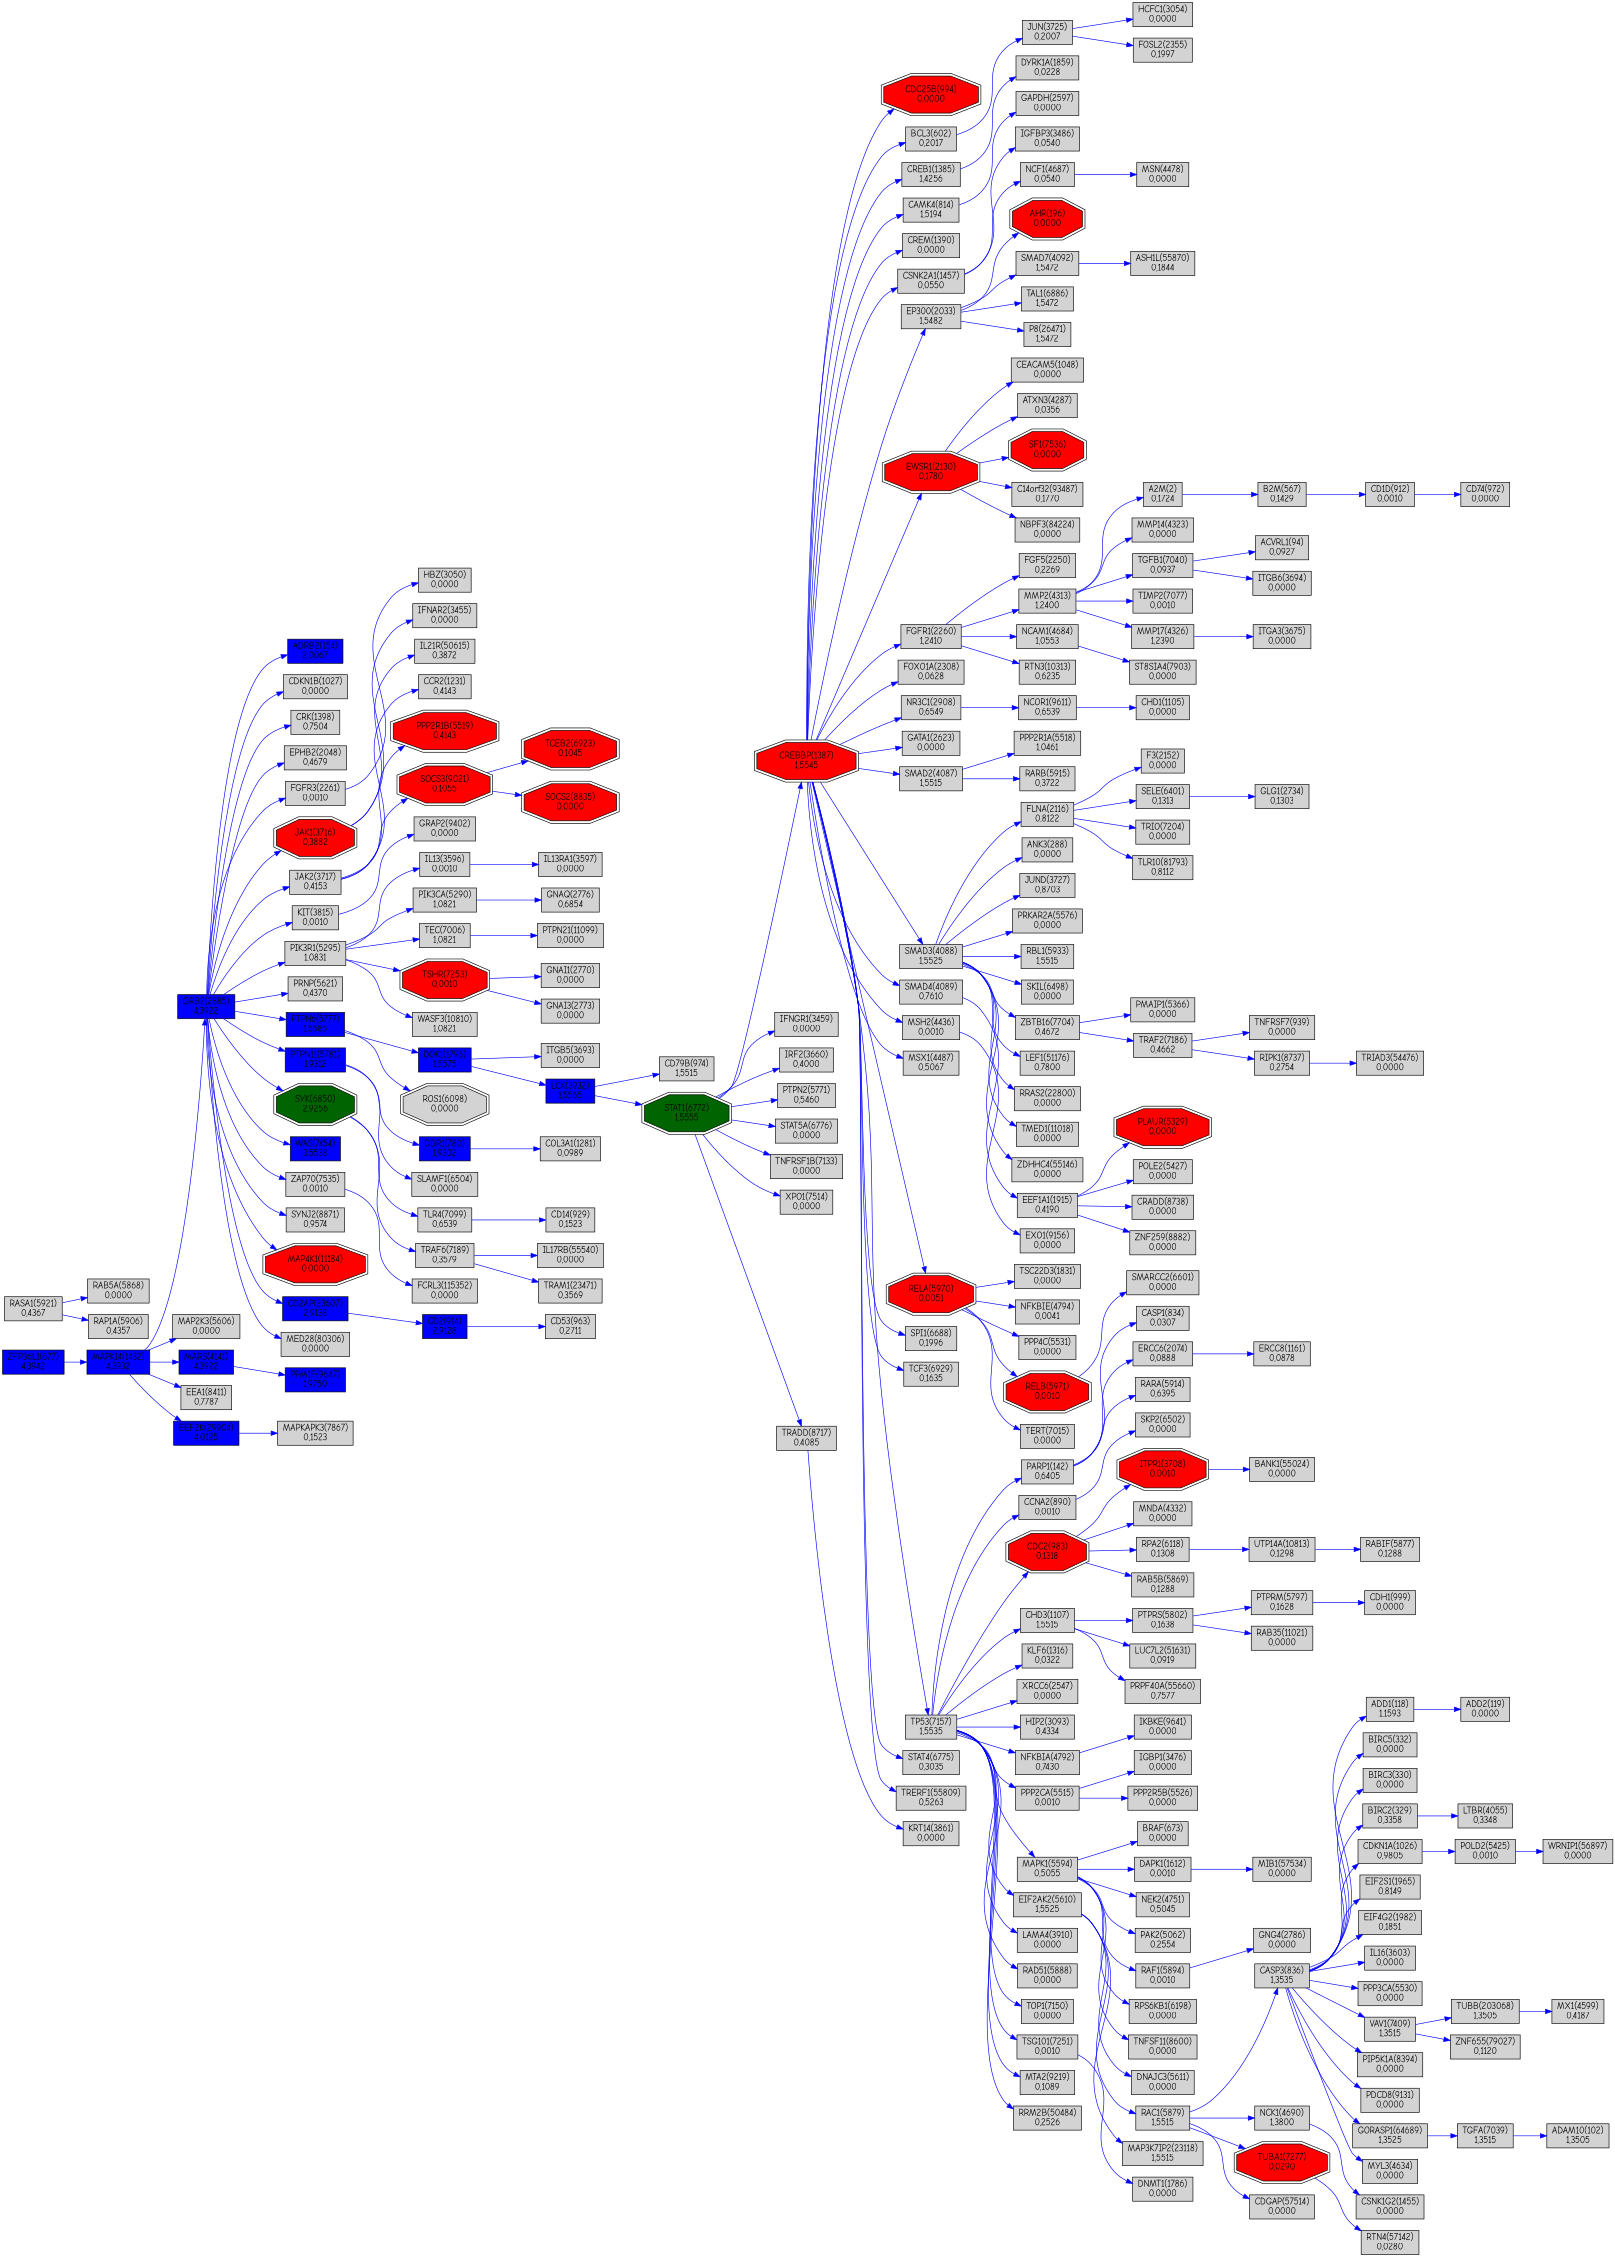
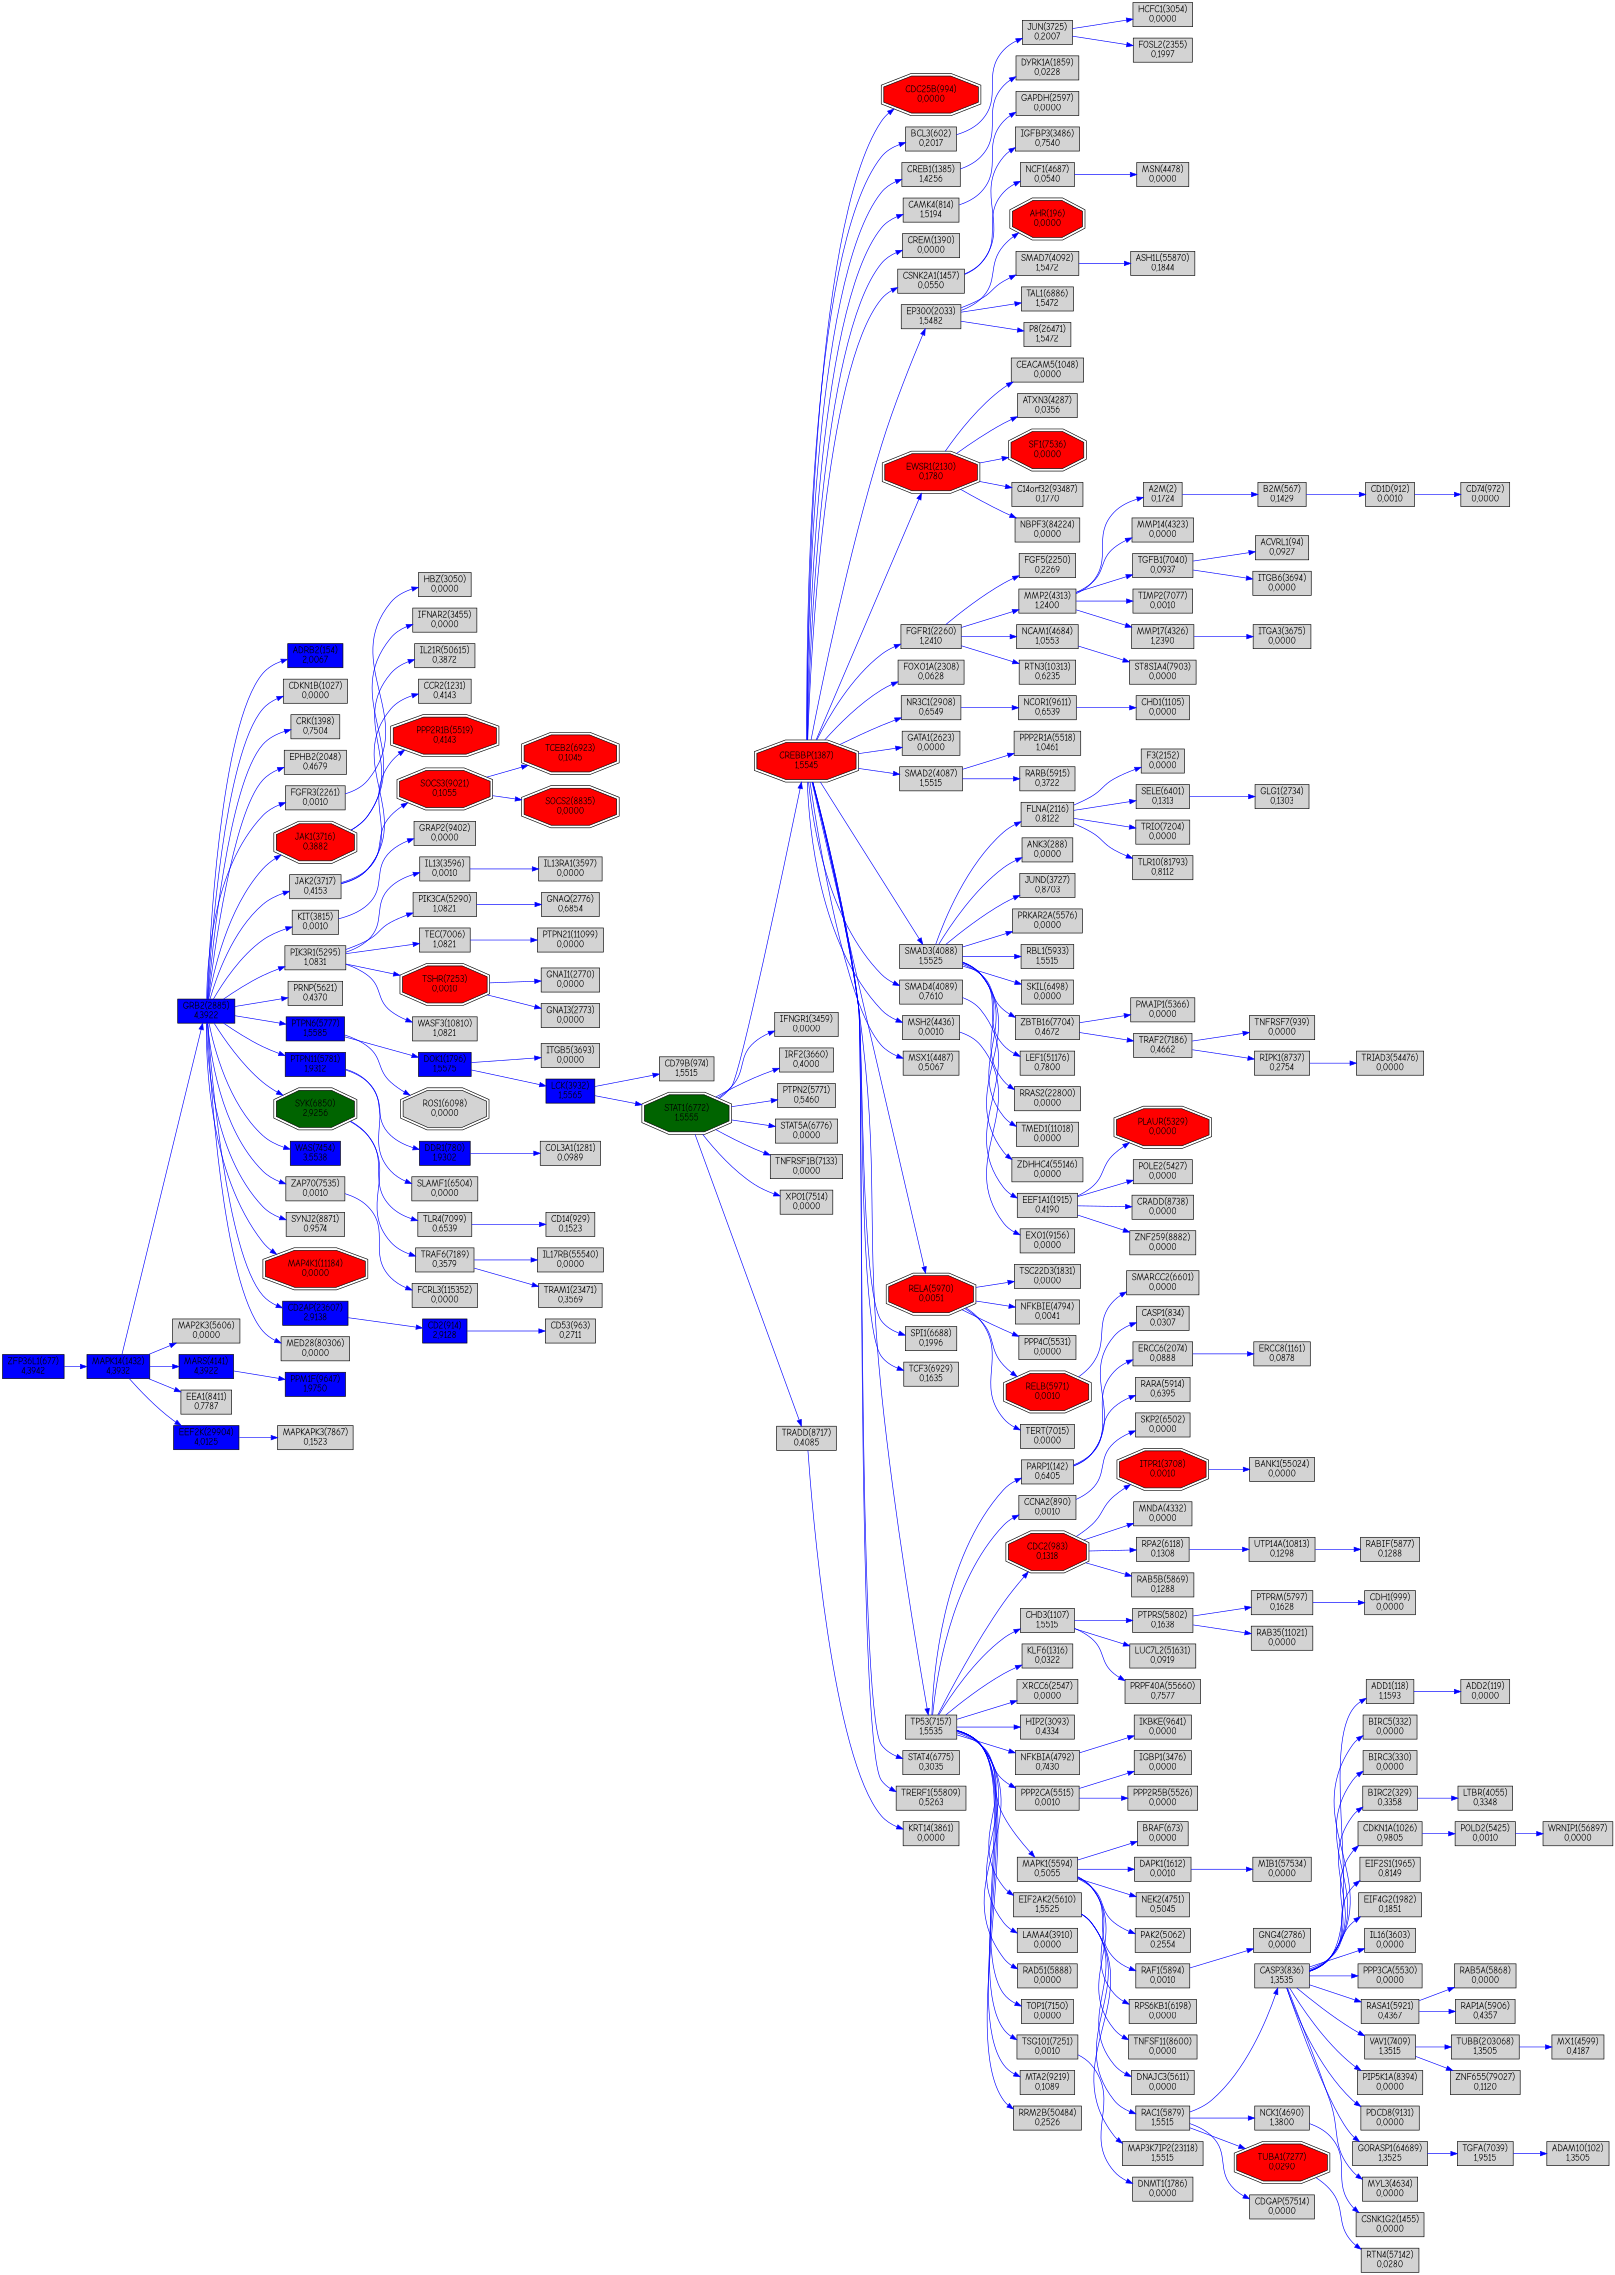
node "IGFBP3(3486) 0,0540": label "IGFBP3(3486) 0,0540" -> "IGFBP3(3486) 0,7540"
edge "CASP3(836) 1,3535" -> "RASA1(5921) 0,4367": added
node "TGFA(7039) 1,3515": label "TGFA(7039) 1,3515" -> "TGFA(7039) 1,9515"
